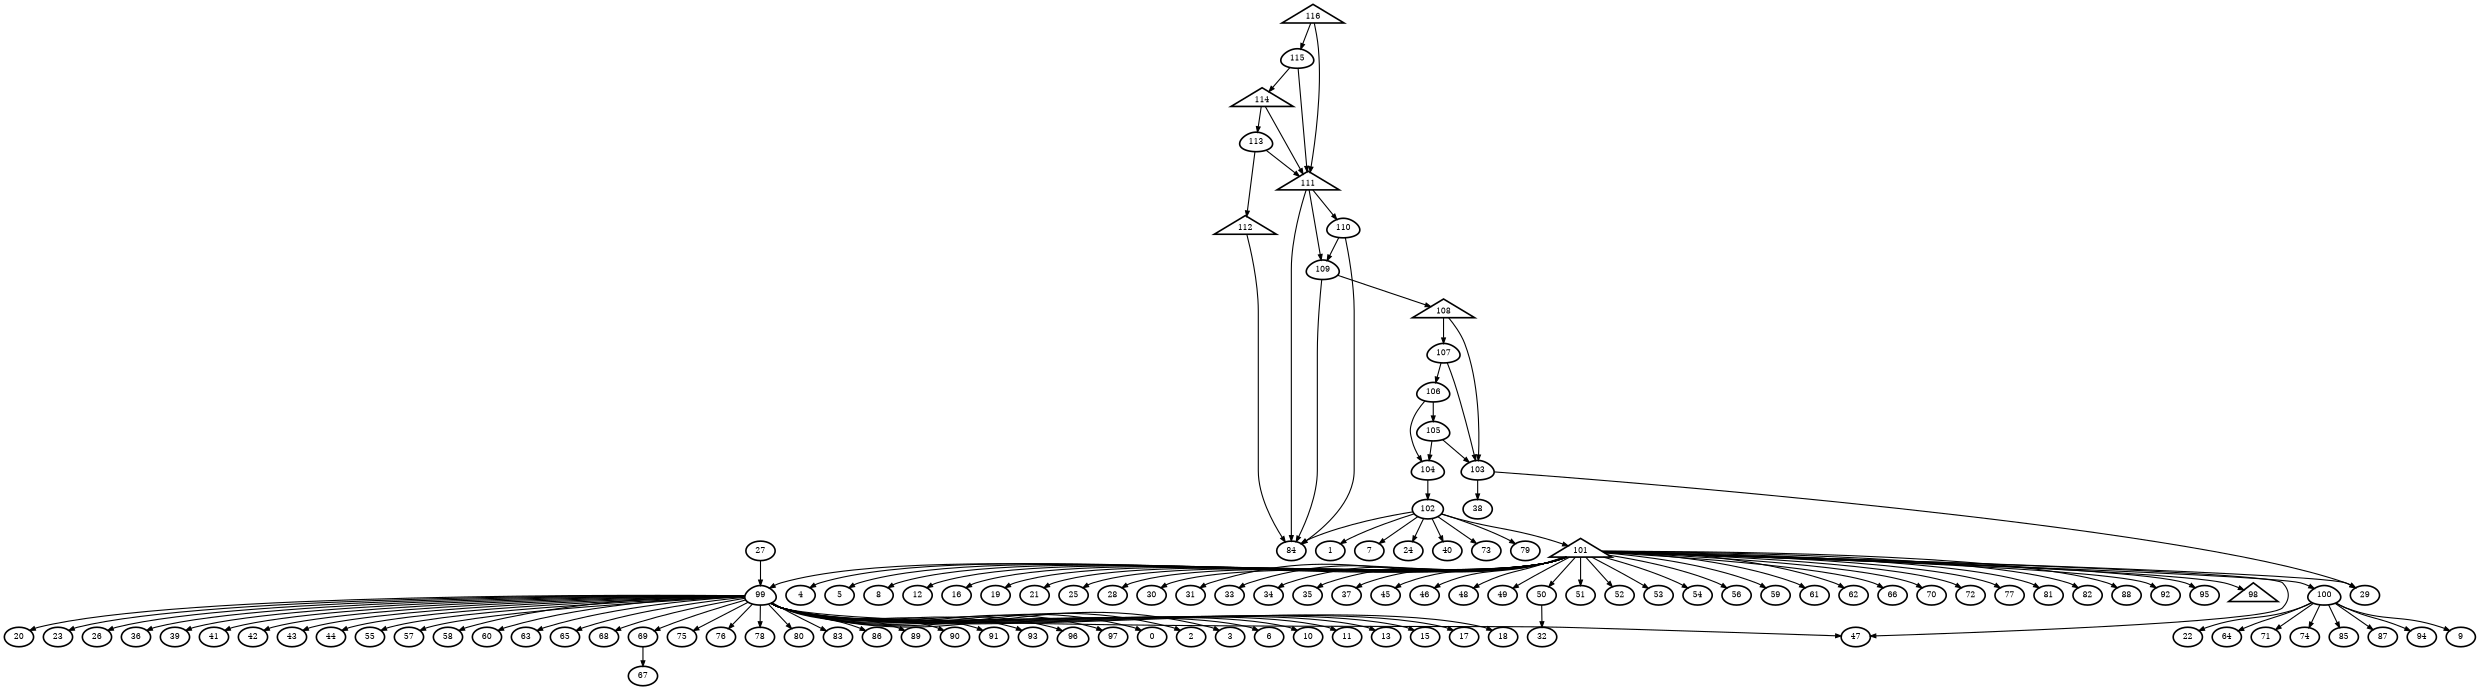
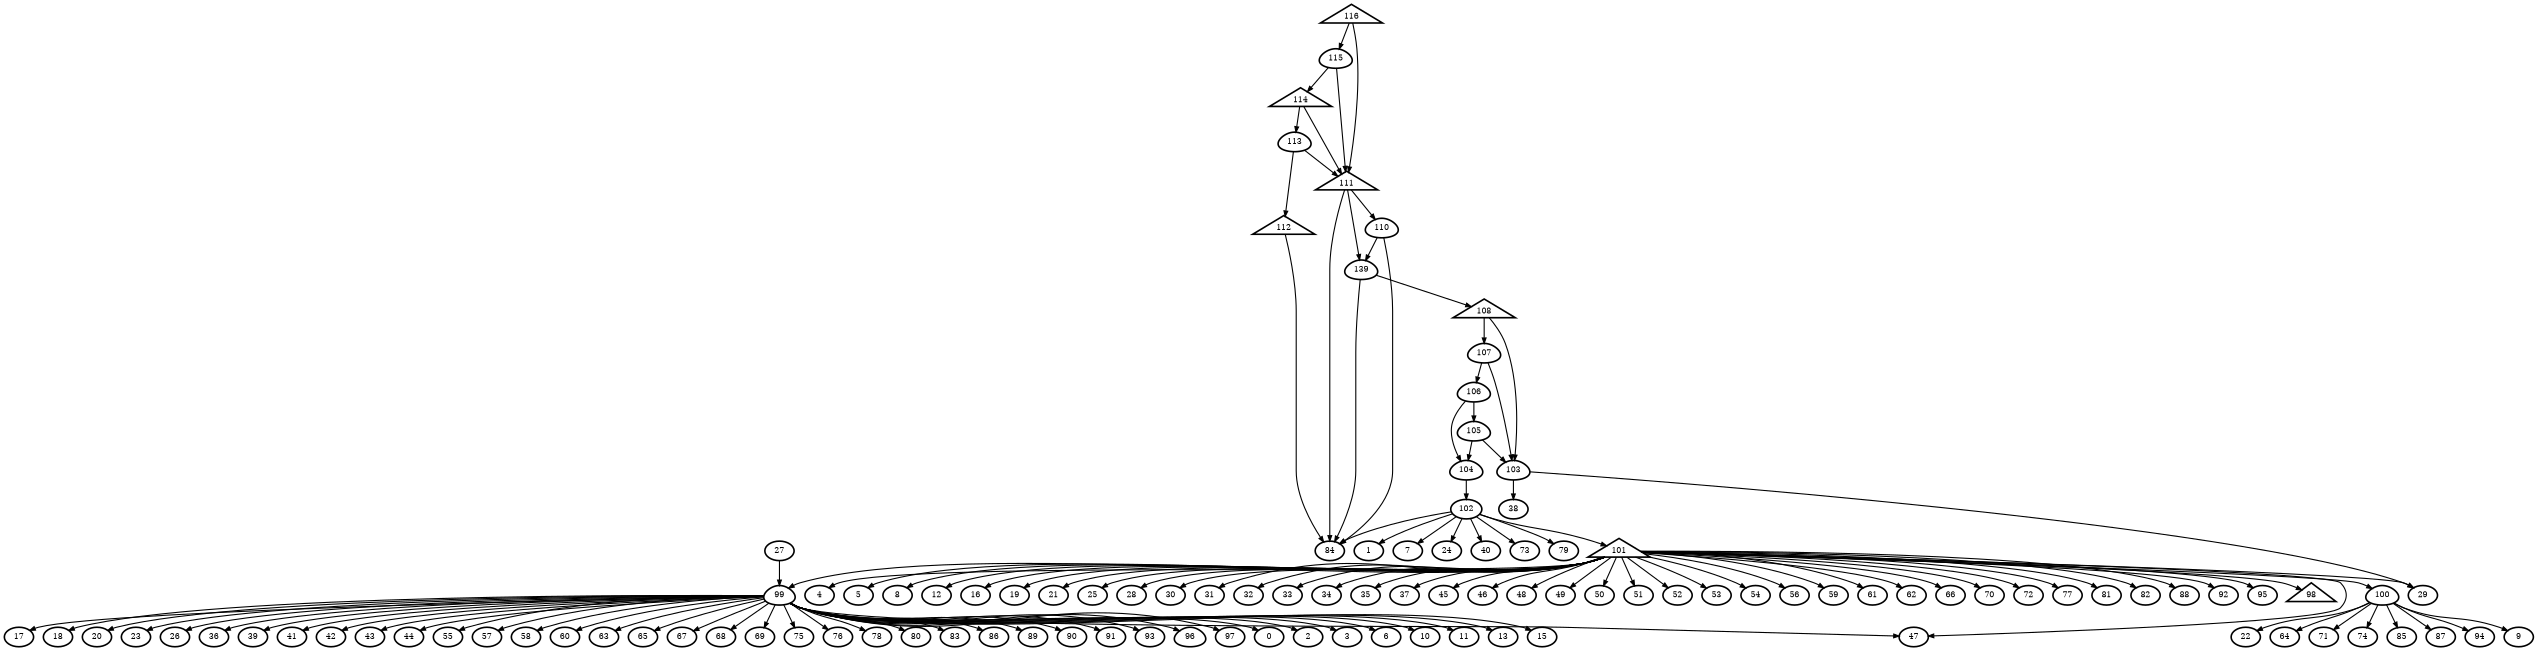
node "109": label "109" -> "139"
edge "50" -> "32": now "101" -> "32"
edge "69" -> "67": now "99" -> "67"
